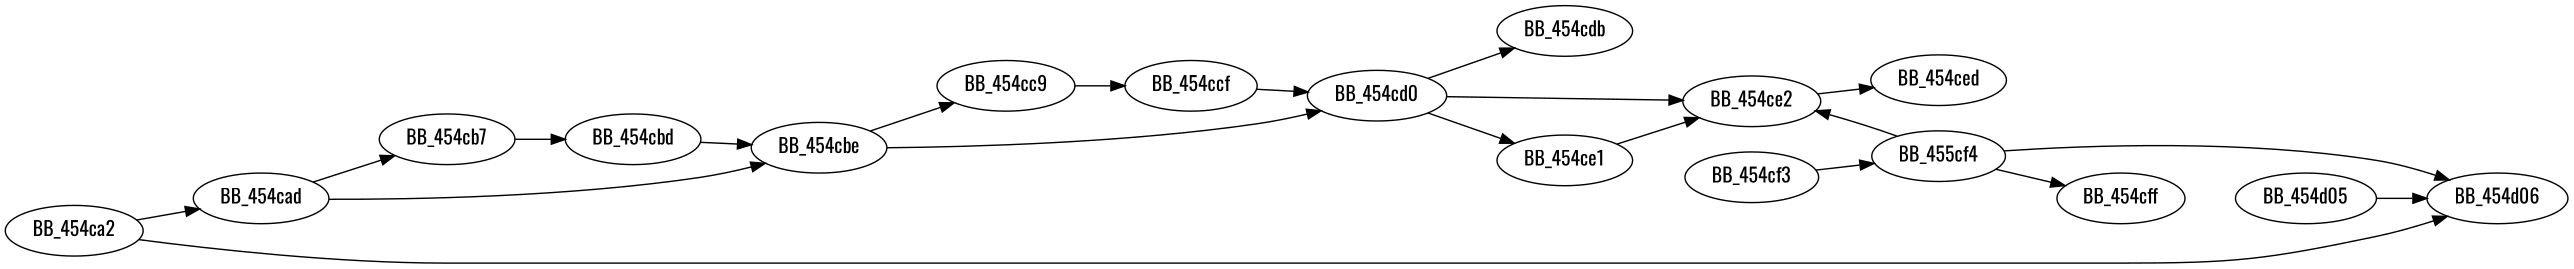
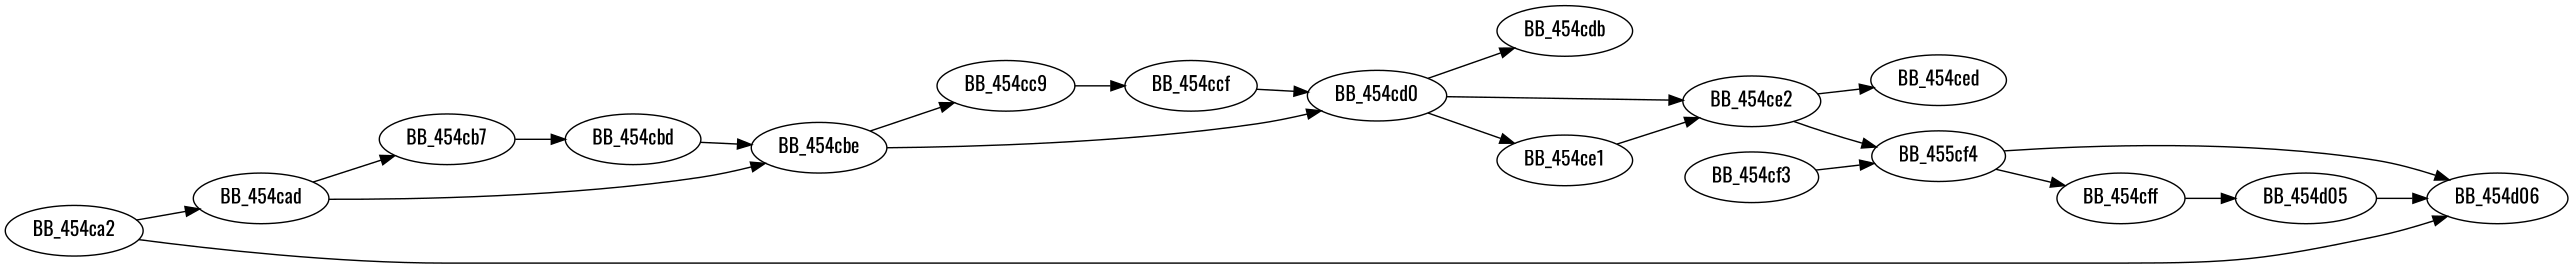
edge "BB_455cf4" -> "BB_454ce2": reversed
edge "BB_454cff" -> "BB_454d05": added
